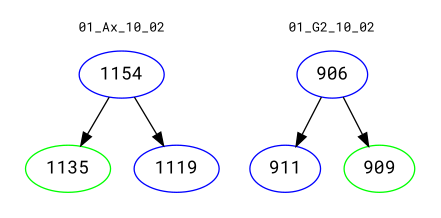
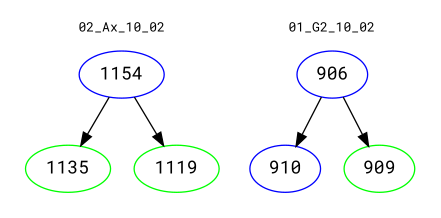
cluster "01_Ax_10_02": label "01_Ax_10_02" -> "02_Ax_10_02"
node "1119": color blue -> green
node "911": label "911" -> "910"
